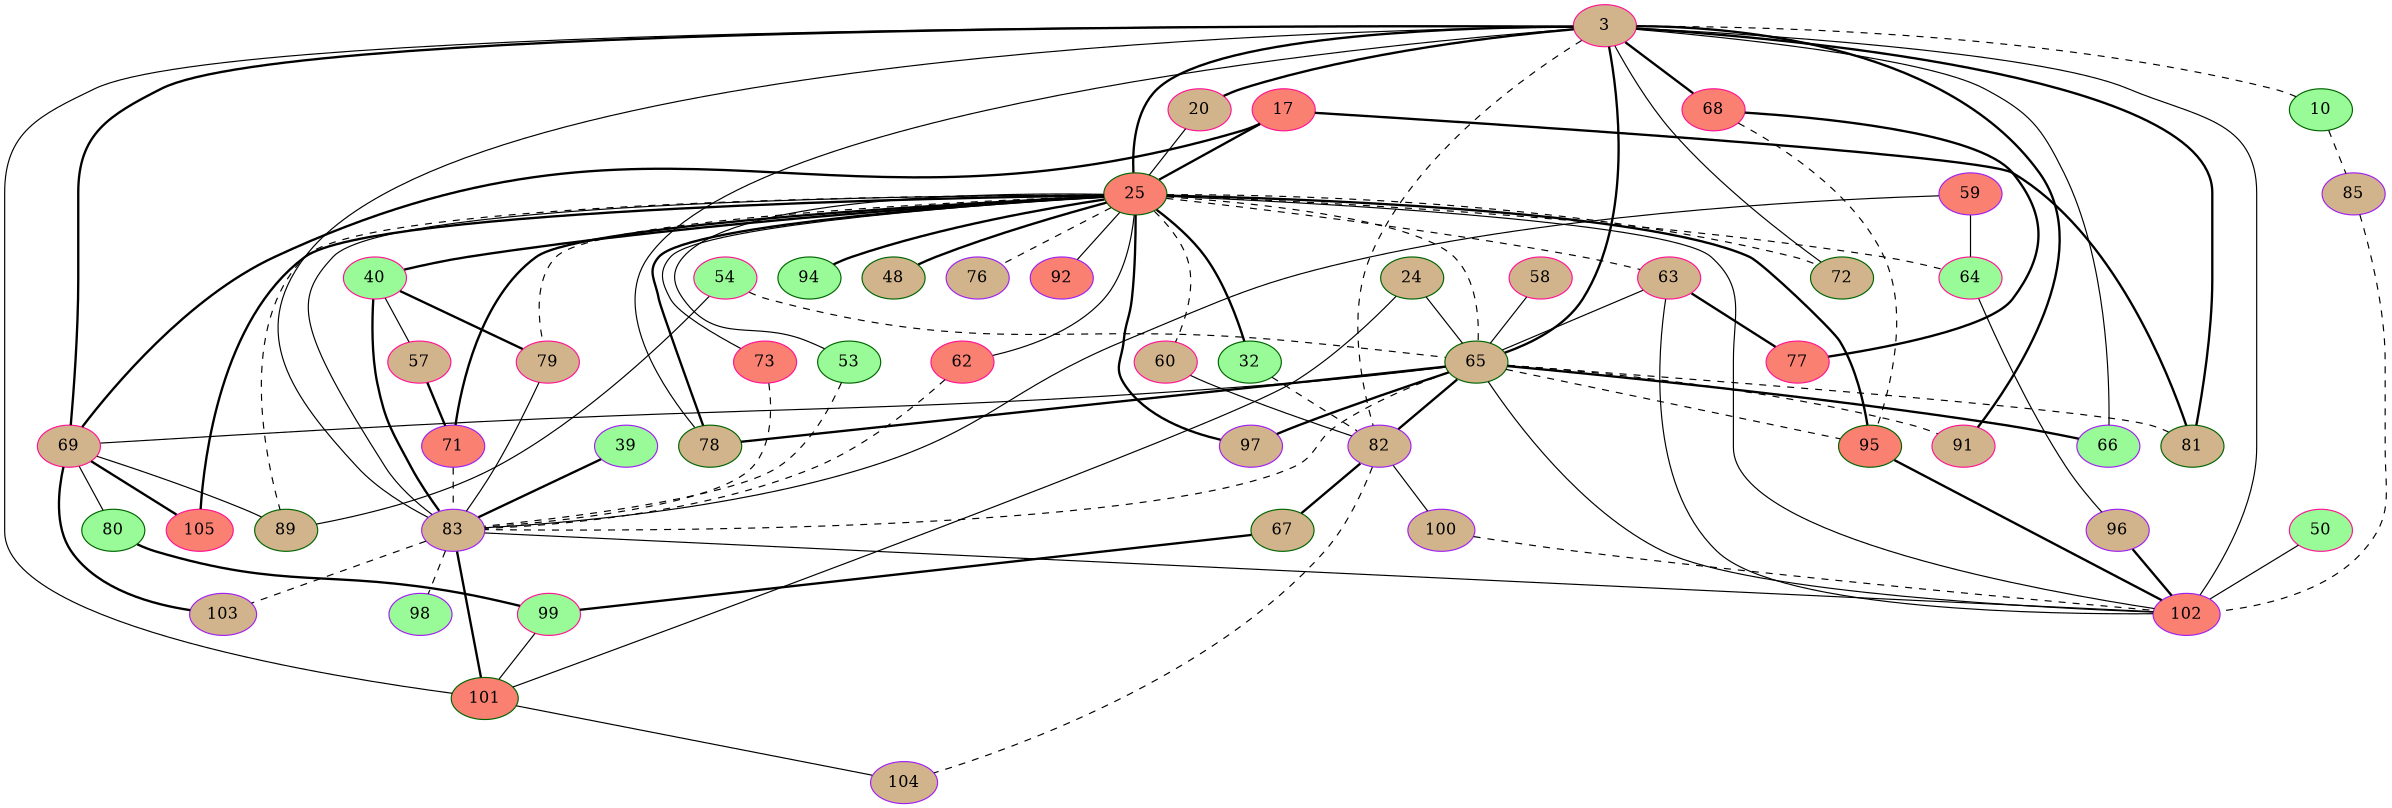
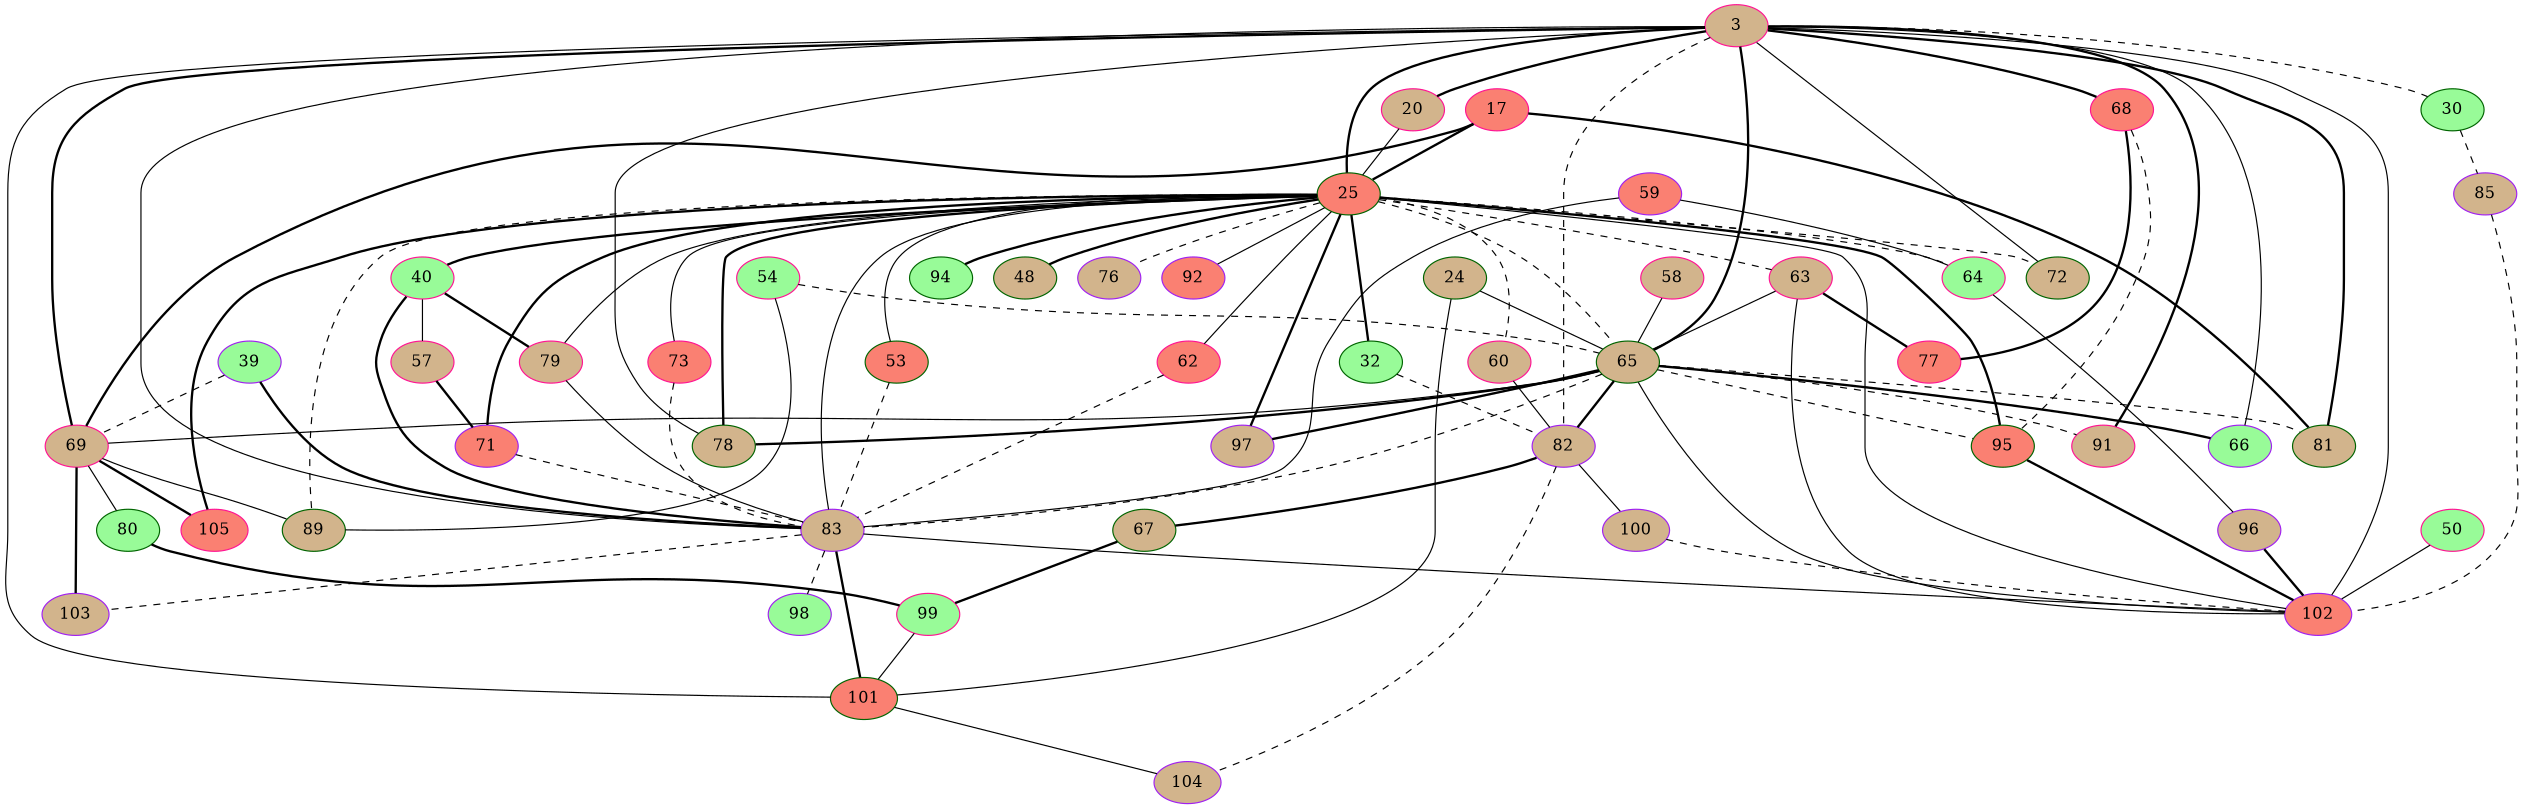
node "10": label "10" -> "30"
edge "25" -- "79": style dashed -> solid
node "53": fillcolor palegreen -> salmon
edge "39" -- "69": added
